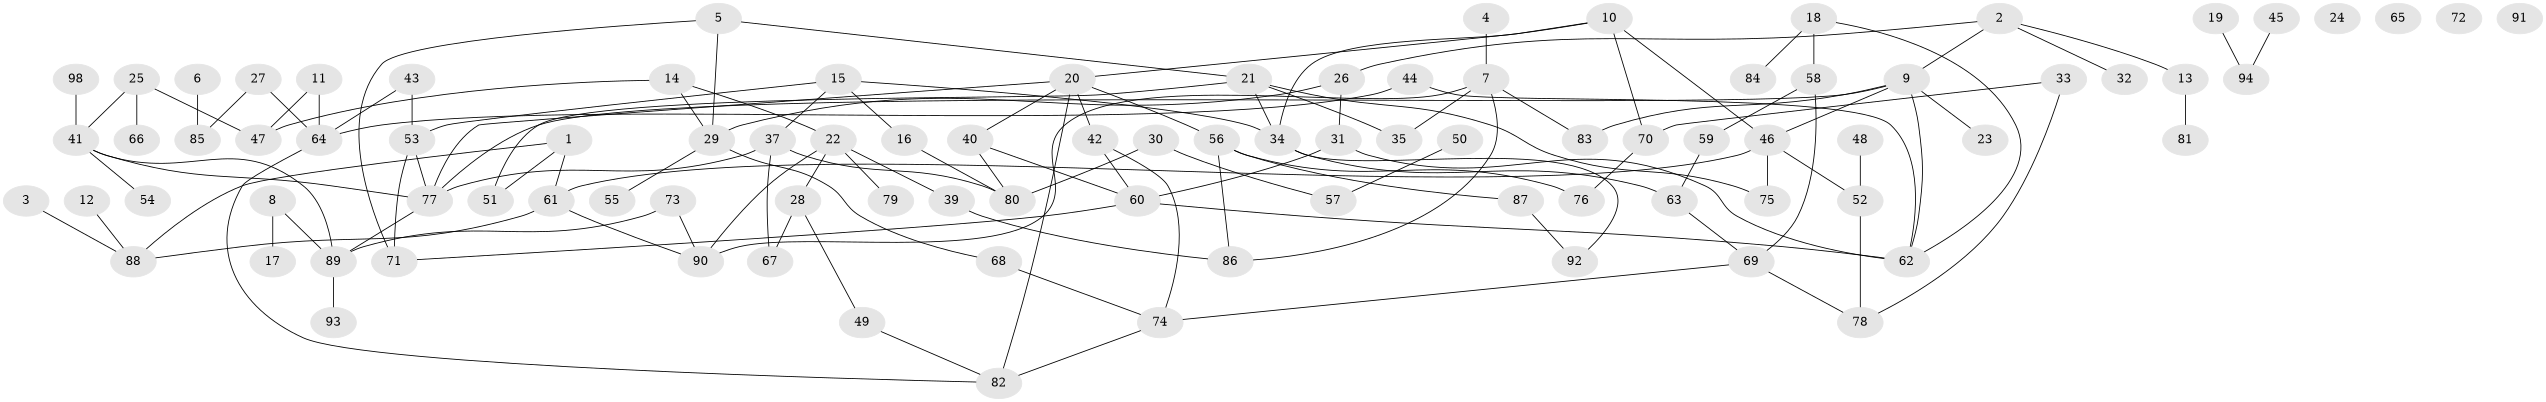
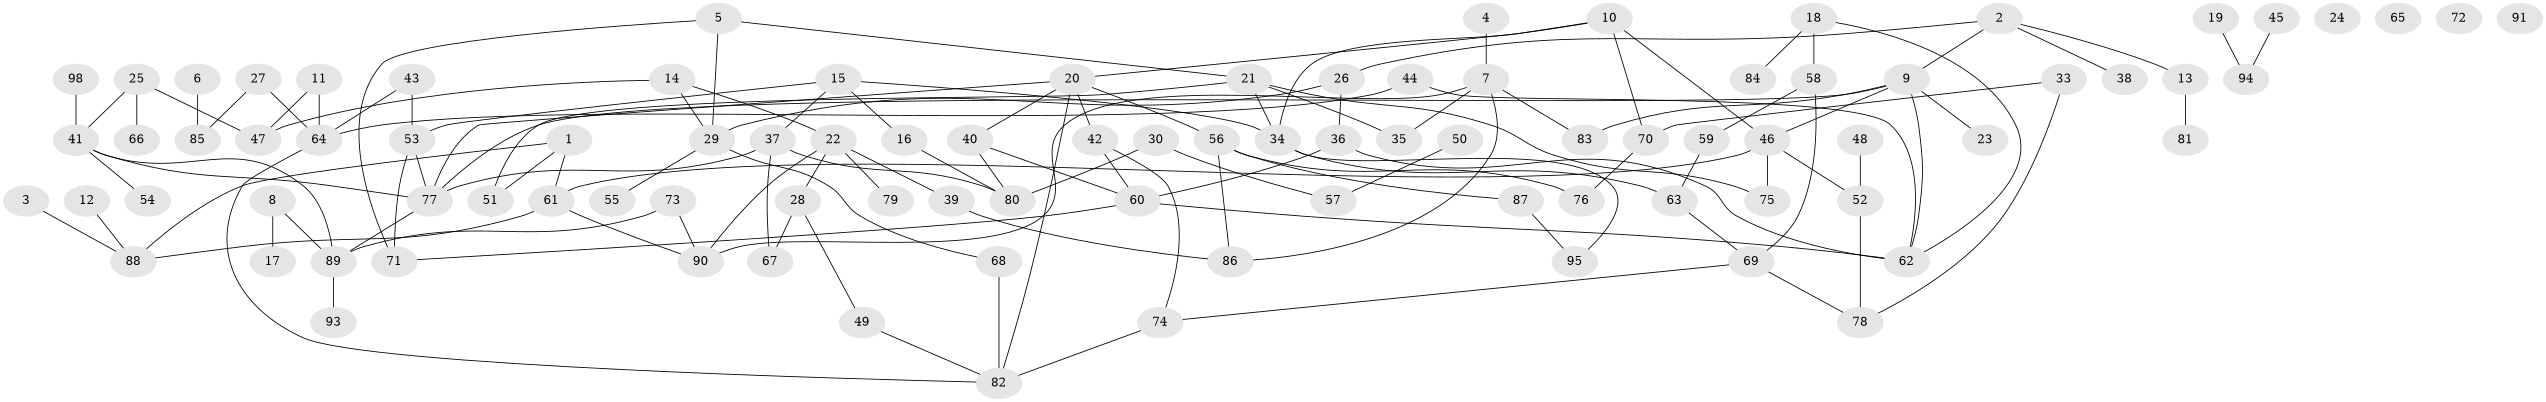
node "32": label "32" -> "38"
node "31": label "31" -> "36"
node "92": label "92" -> "95"
edge "68" -- "74": now "68" -- "82"
